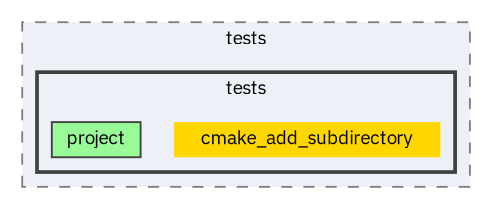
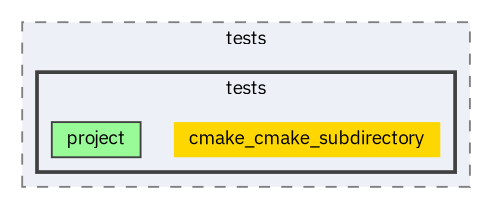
node "cmake_add_subdirectory": label "cmake_add_subdirectory" -> "cmake_cmake_subdirectory"
